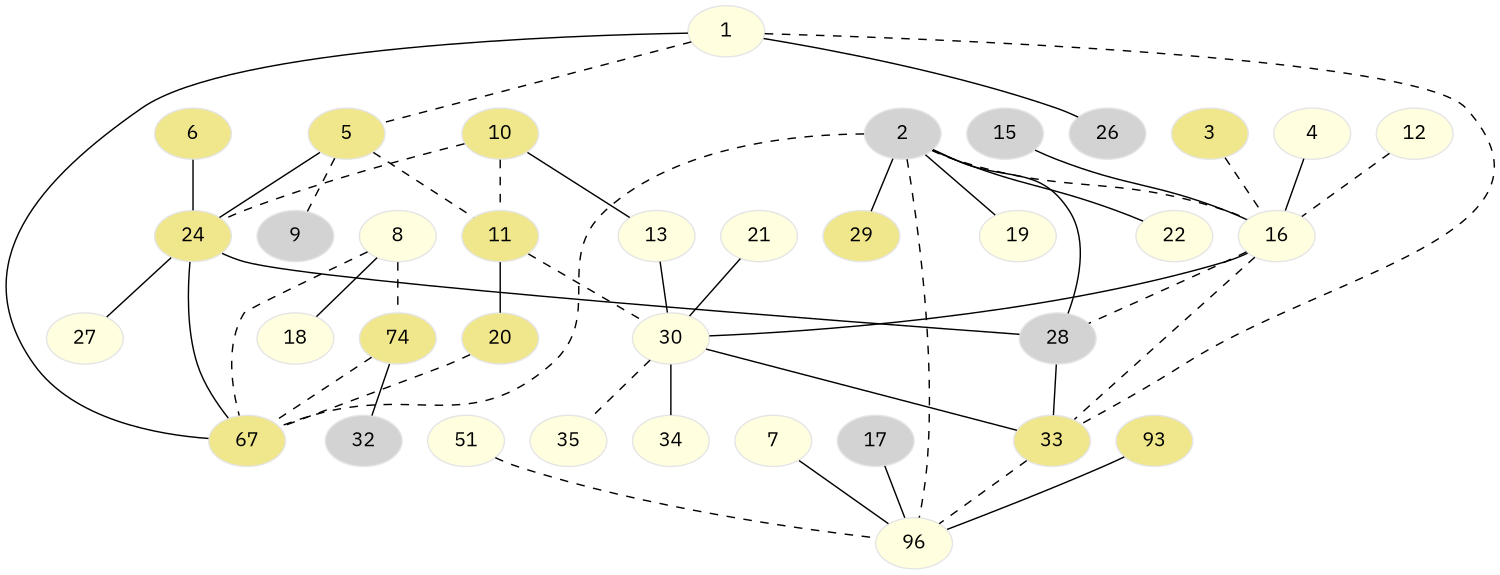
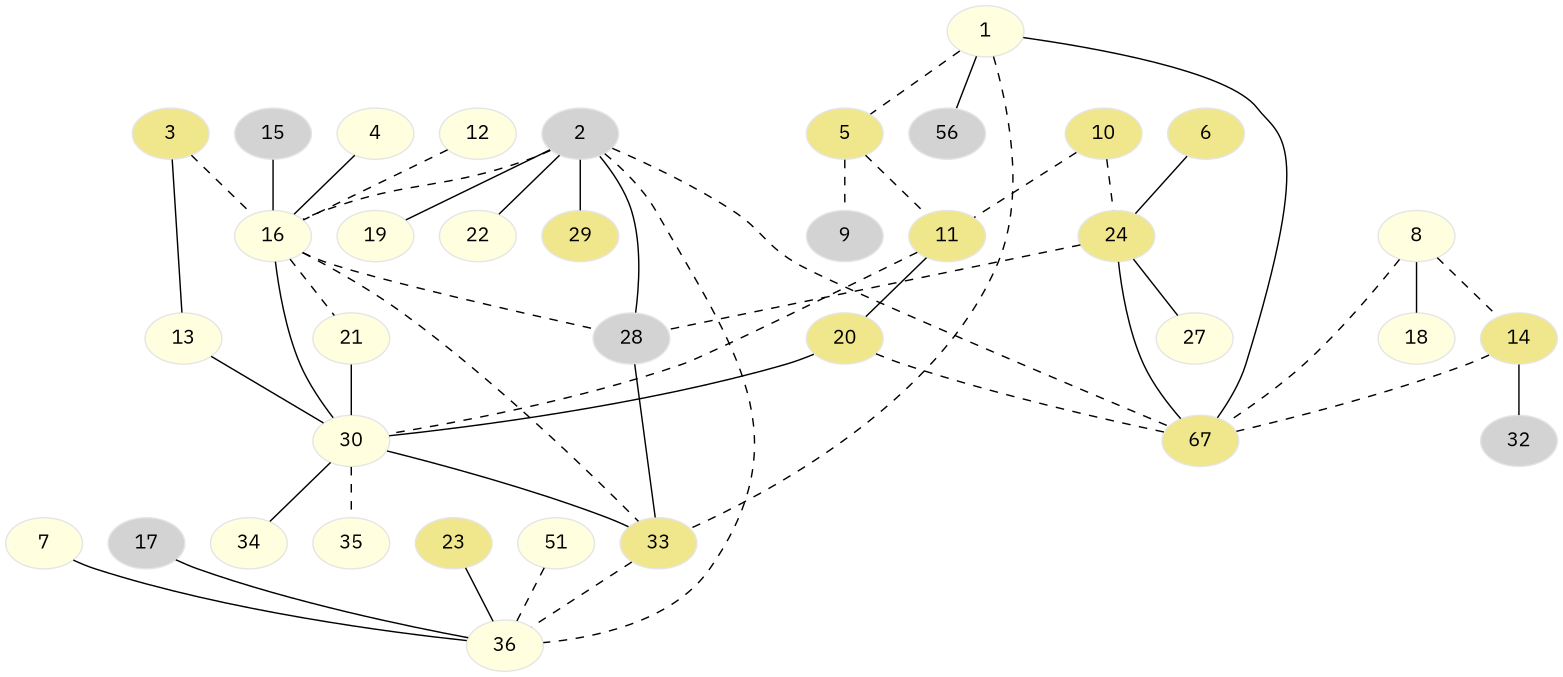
node "26": label "26" -> "56"
edge "5" -- "24": removed
edge "10" -- "13": now "3" -- "13"
edge "16" -- "21": added
edge "24" -- "28": style solid -> dashed
node "74": label "74" -> "14"
edge "20" -- "30": added
node "93": label "93" -> "23"
node "96": label "96" -> "36"
